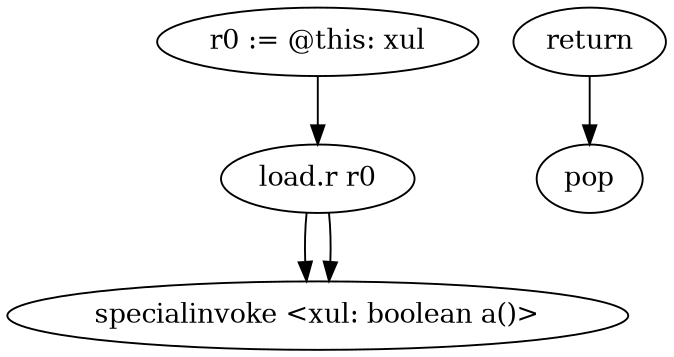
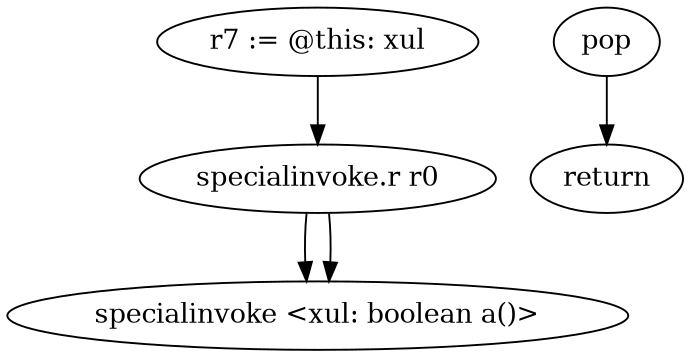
node "r0 := @this: xul": label "r0 := @this: xul" -> "r7 := @this: xul"
edge "return" -> "pop": reversed
node "load.r r0": label "load.r r0" -> "specialinvoke.r r0"
